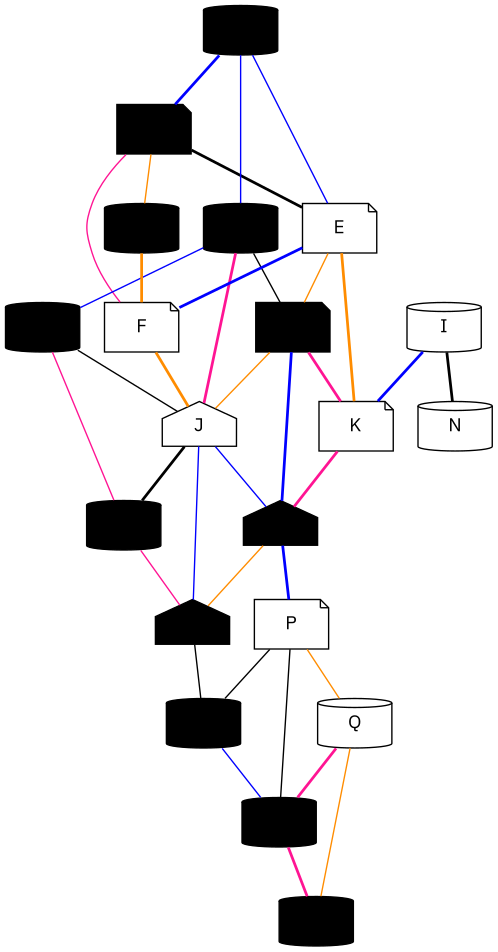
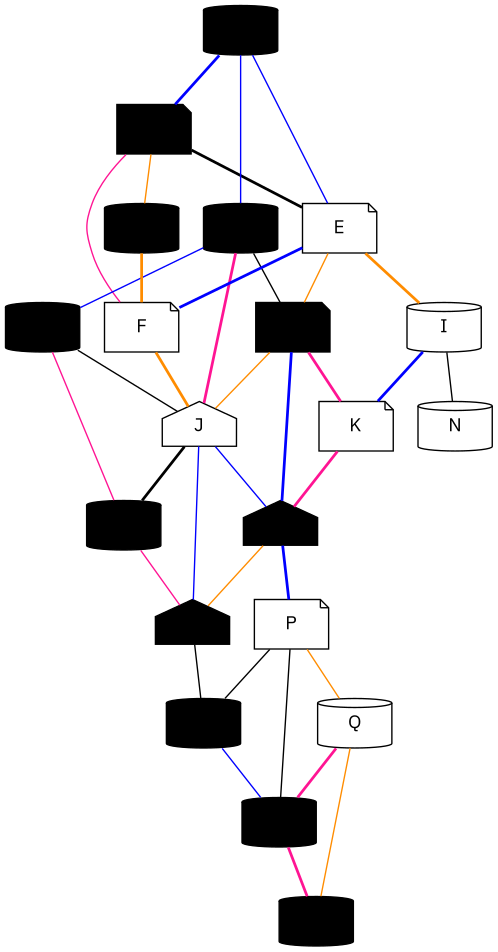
edge "E" -- "K": now "E" -- "I"
edge "I" -- "N": style bold -> solid
